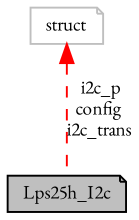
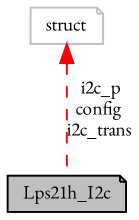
node "Lps25h_I2c": label "Lps25h_I2c" -> "Lps21h_I2c"
